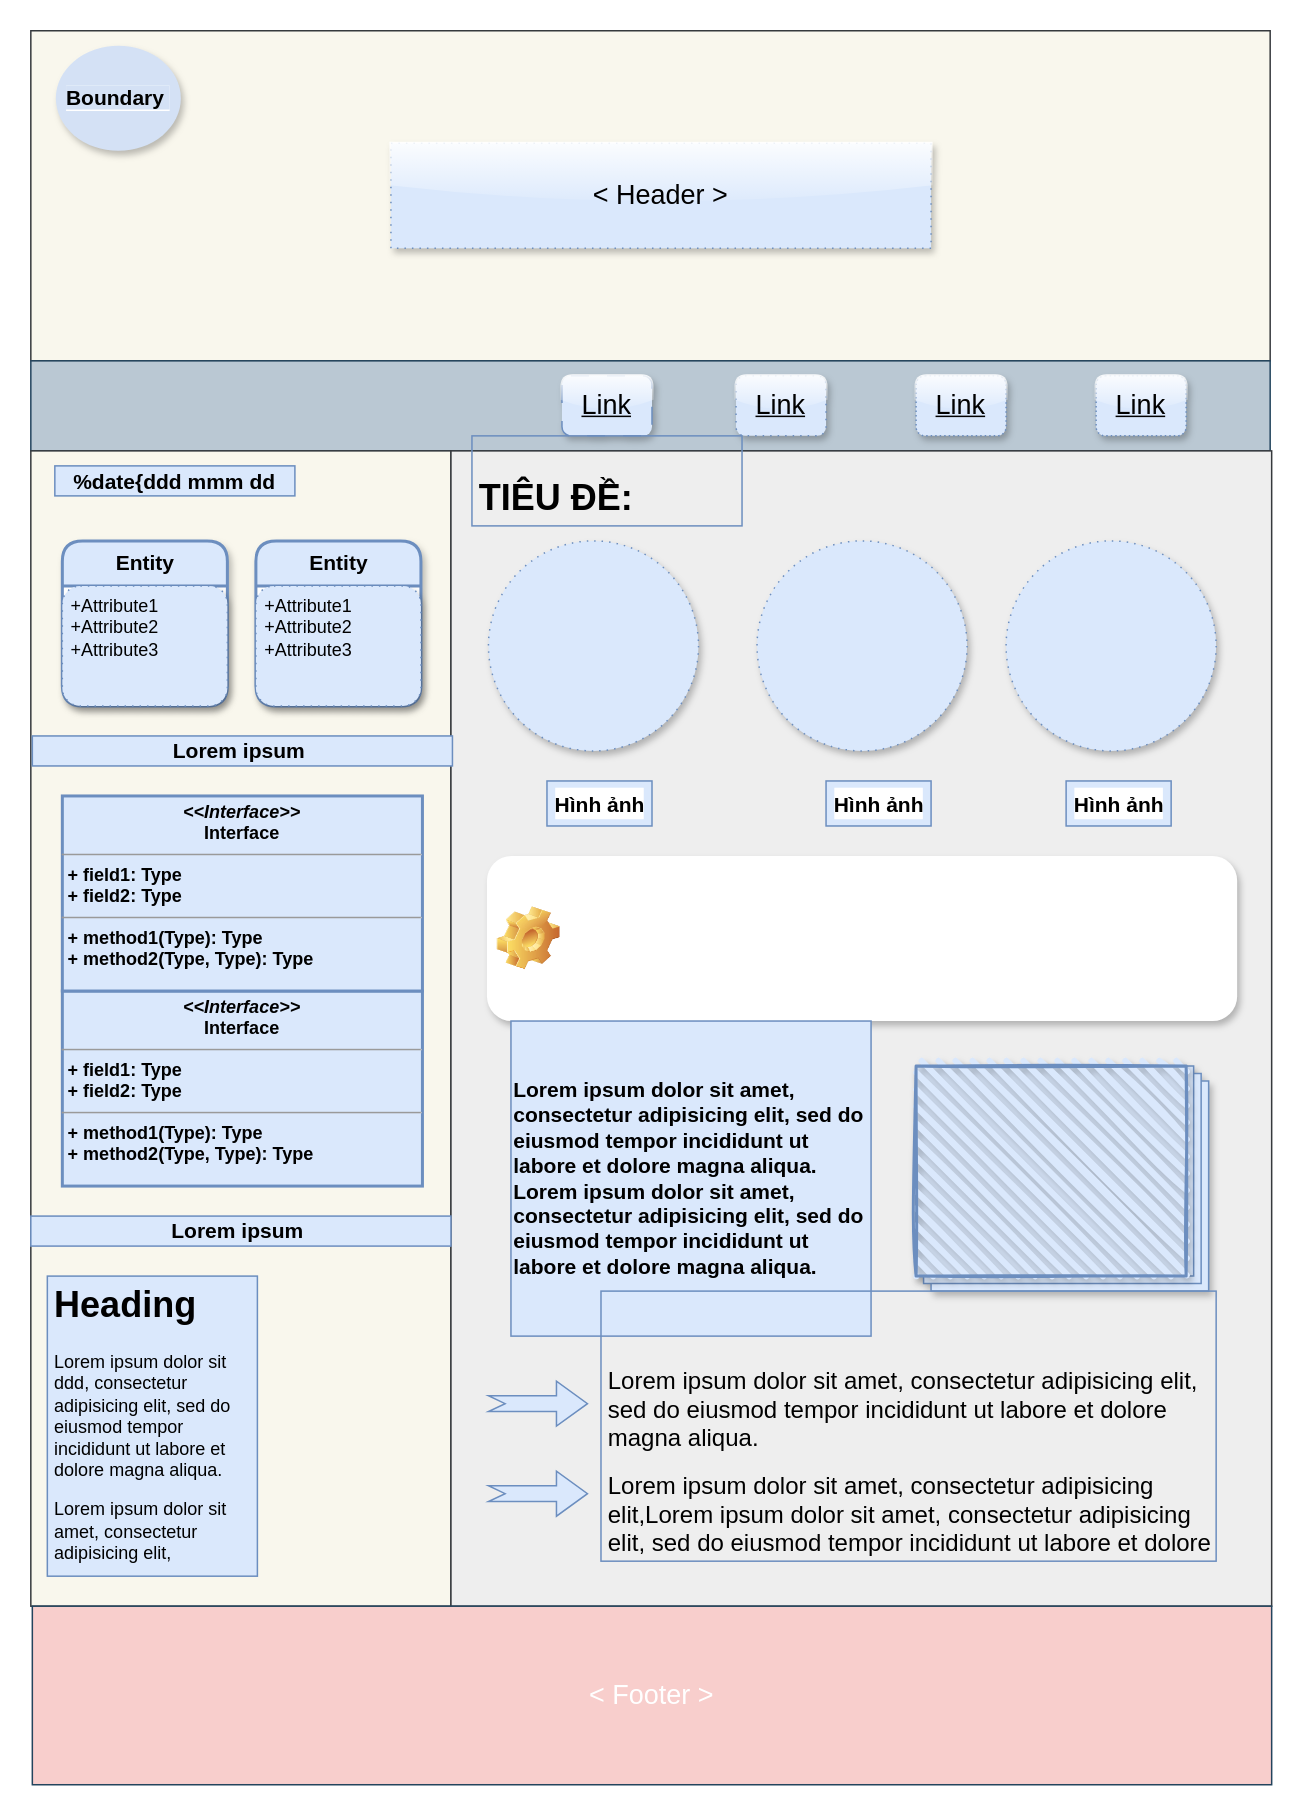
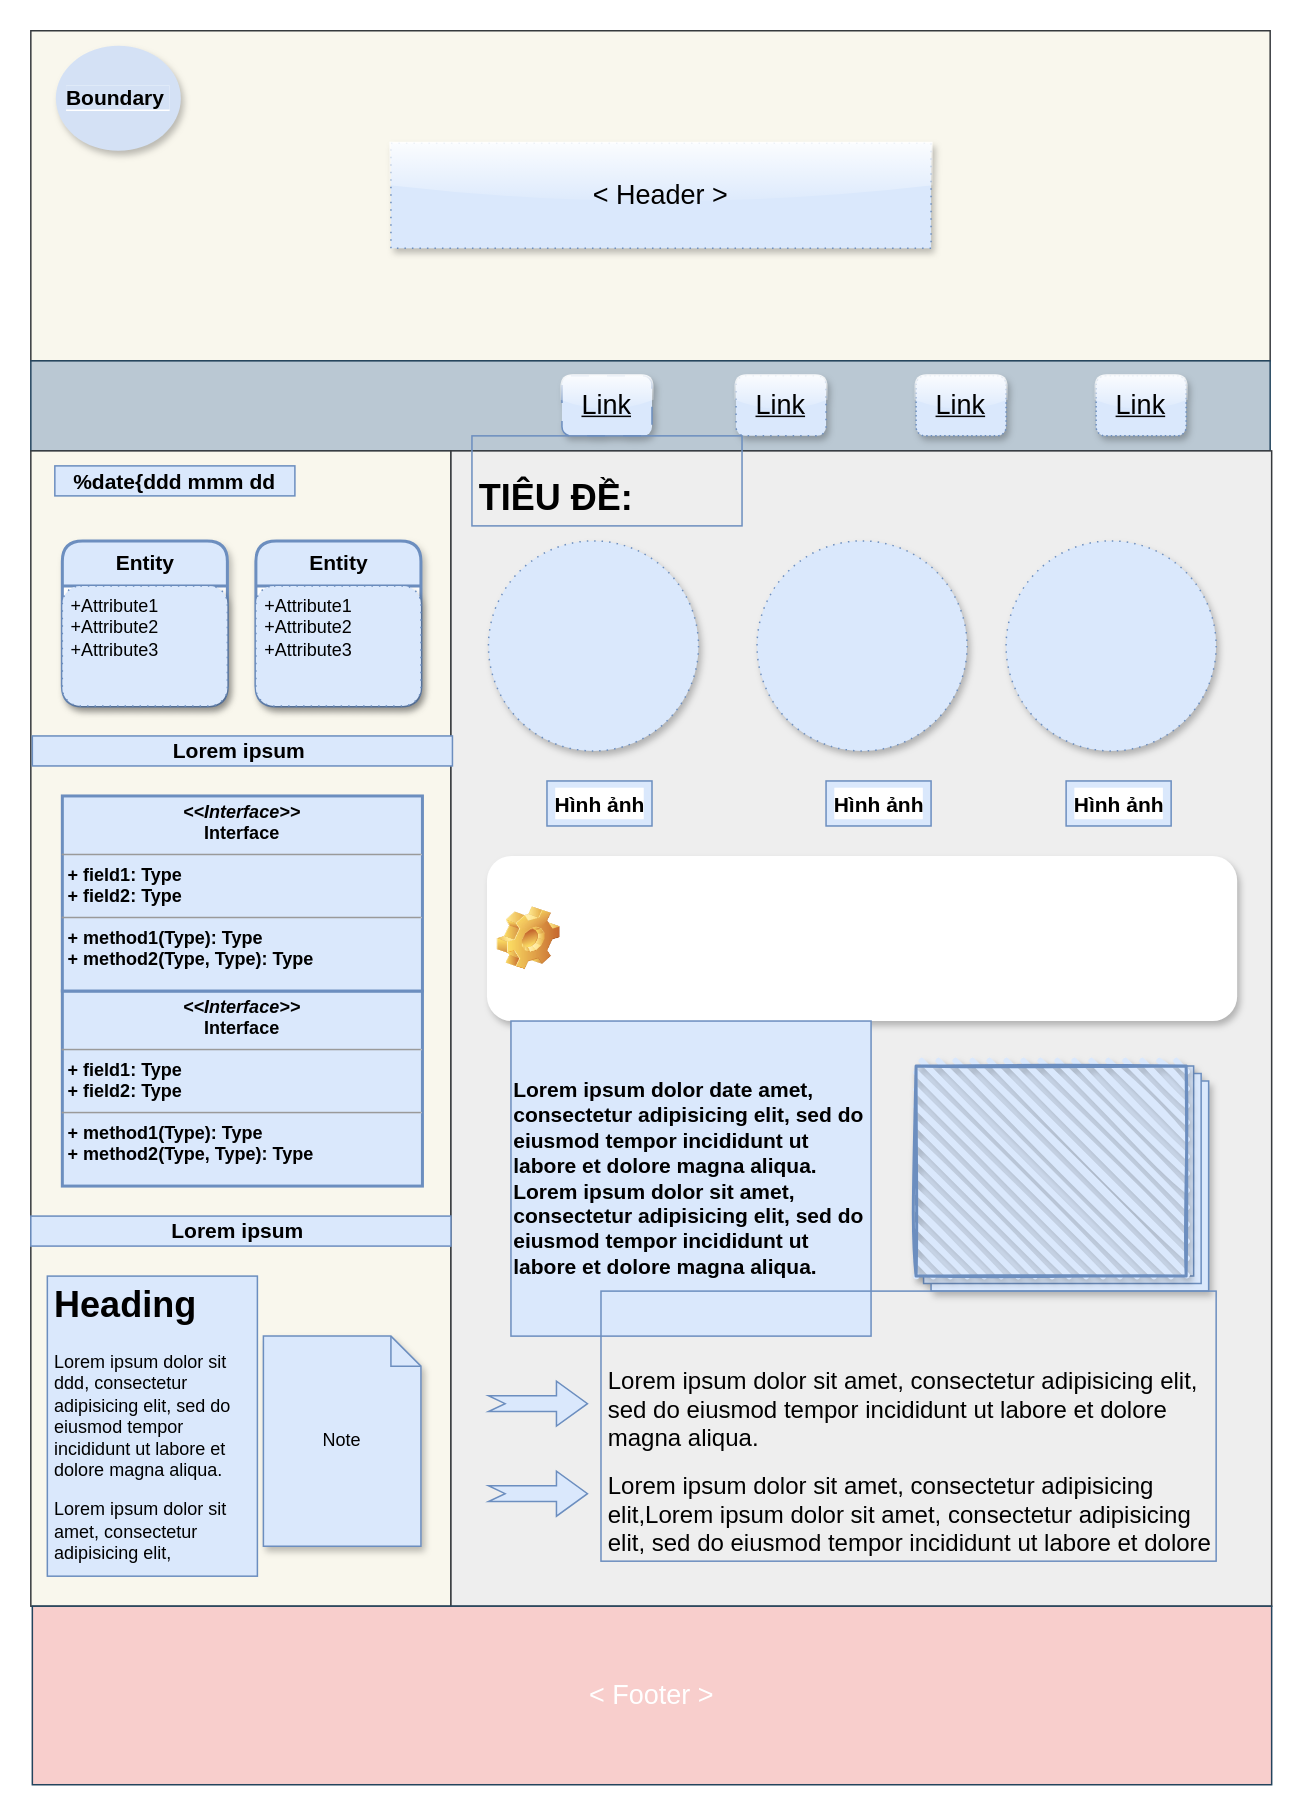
node "Lorem ipsum dolor sit amet, consectetur adipisicing elit, sed do eiusmod tempor incididunt ut labore et dolore magna aliqua. Lorem ipsum dolor sit amet, consectetur adipisicing elit, sed do eiusmod tempor incididunt ut labore et dolore magna aliqua.": label "Lorem ipsum dolor sit amet, consectetur adipisicing elit, sed do eiusmod tempor incididunt ut labore et dolore magna aliqua. Lorem ipsum dolor sit amet, consectetur adipisicing elit, sed do eiusmod tempor incididunt ut labore et dolore magna aliqua." -> "Lorem ipsum dolor date amet, consectetur adipisicing elit, sed do eiusmod tempor incididunt ut labore et dolore magna aliqua. Lorem ipsum dolor sit amet, consectetur adipisicing elit, sed do eiusmod tempor incididunt ut labore et dolore magna aliqua."
node "Note": added
